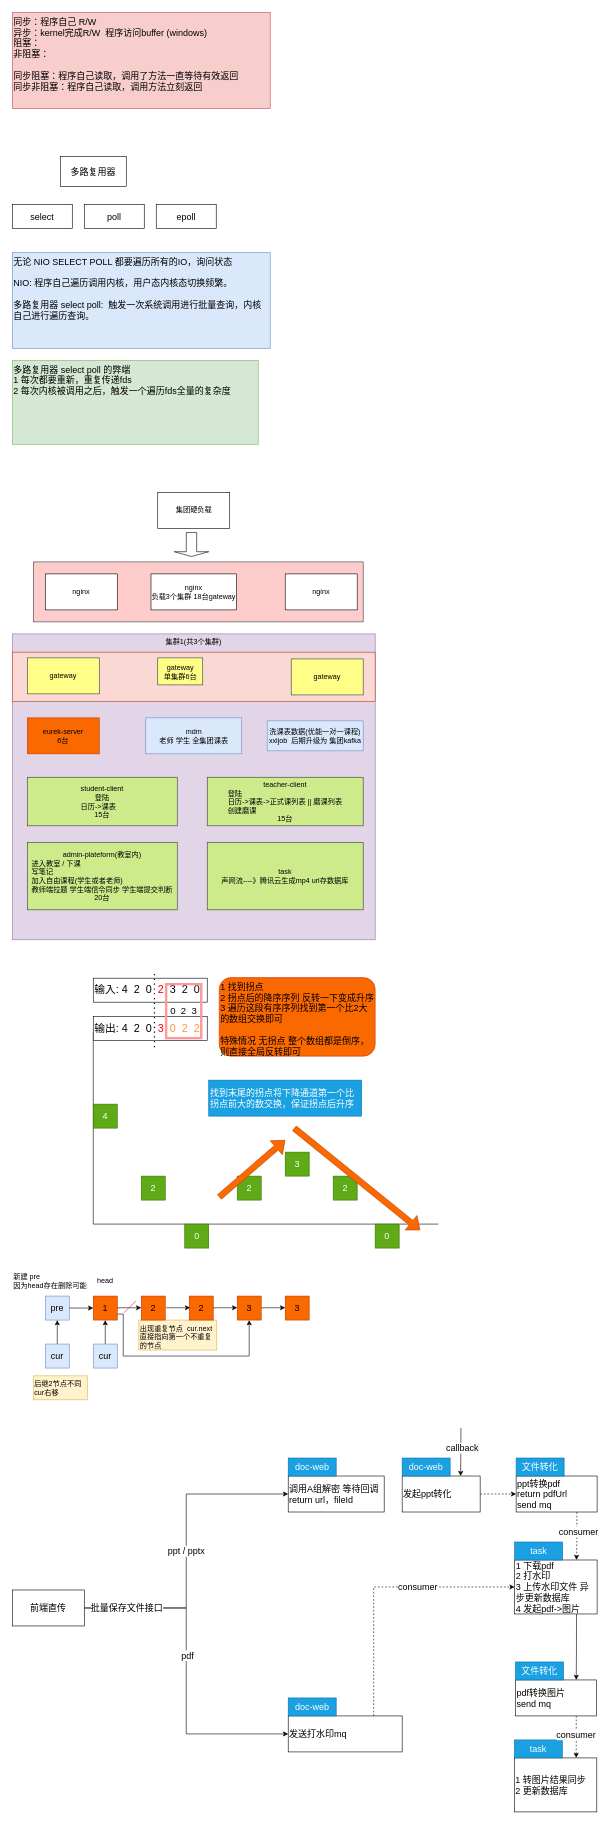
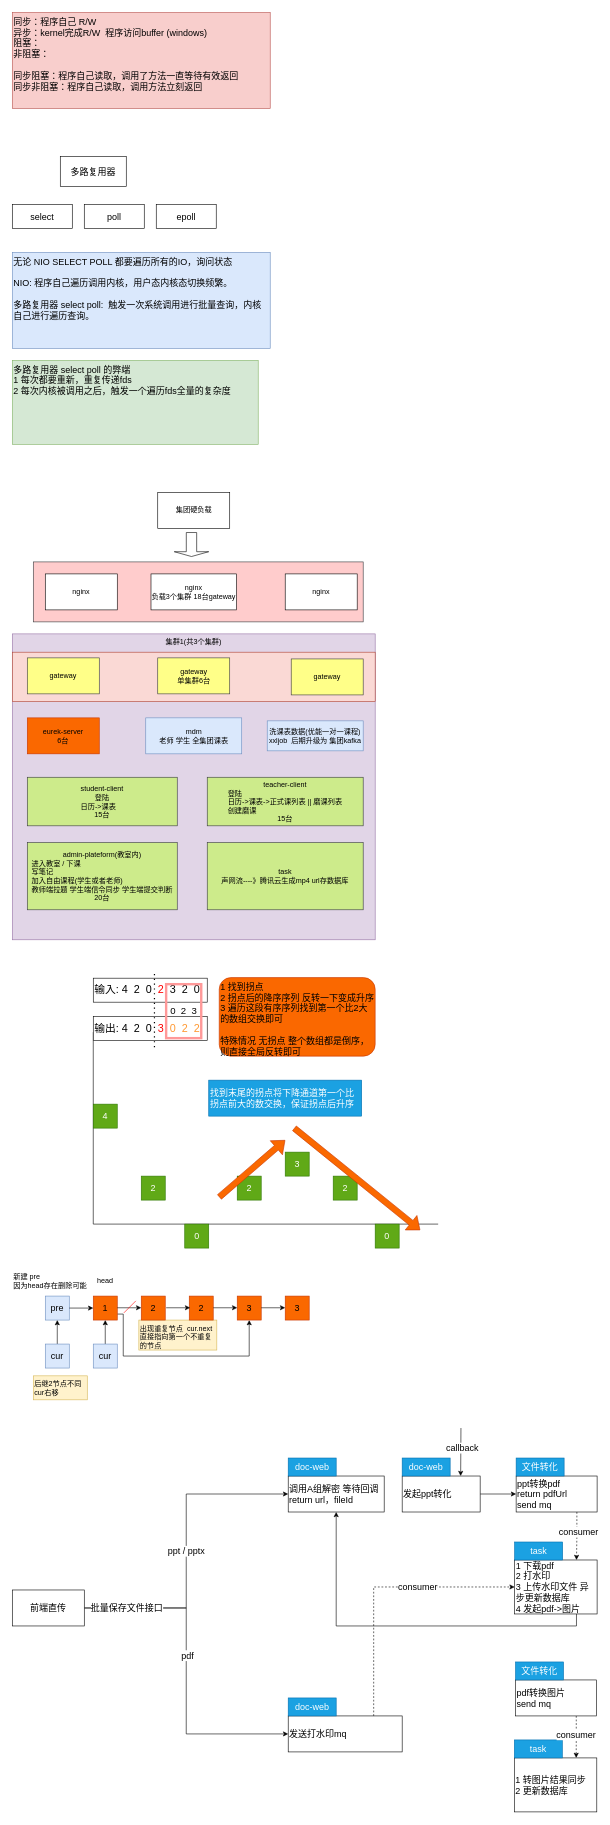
node "gateway 单集群6台": size 45x27 -> 72x36
edge "发起ppt转化" -> "ppt转换pdf return pdfUrl send mq": style dashed -> solid
edge "1 下载pdf 2 打水印 3 上传水印文件 异步更新数据库 4 发起pdf->图片" -> "pdf转换图片 send mq": now "1 下载pdf 2 打水印 3 上传水印文件 异步更新数据库 4 发起pdf->图片" -> "调用A组解密 等待回调 return url，fileId"
